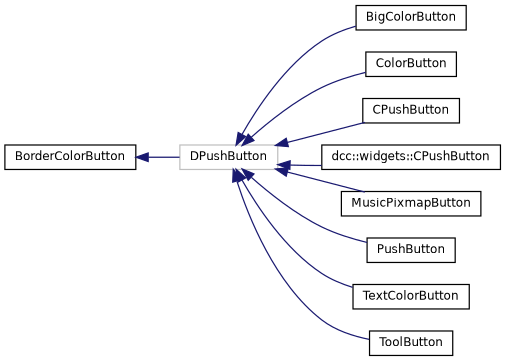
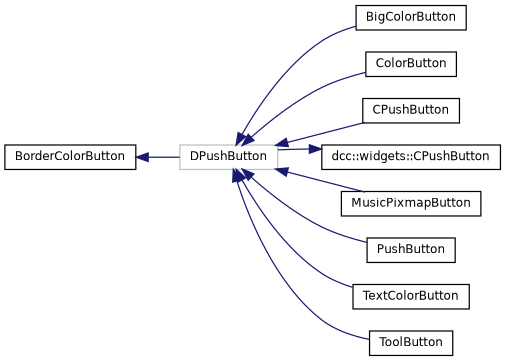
edge "dcc::widgets::CPushButton" -> "DPushButton": reversed
